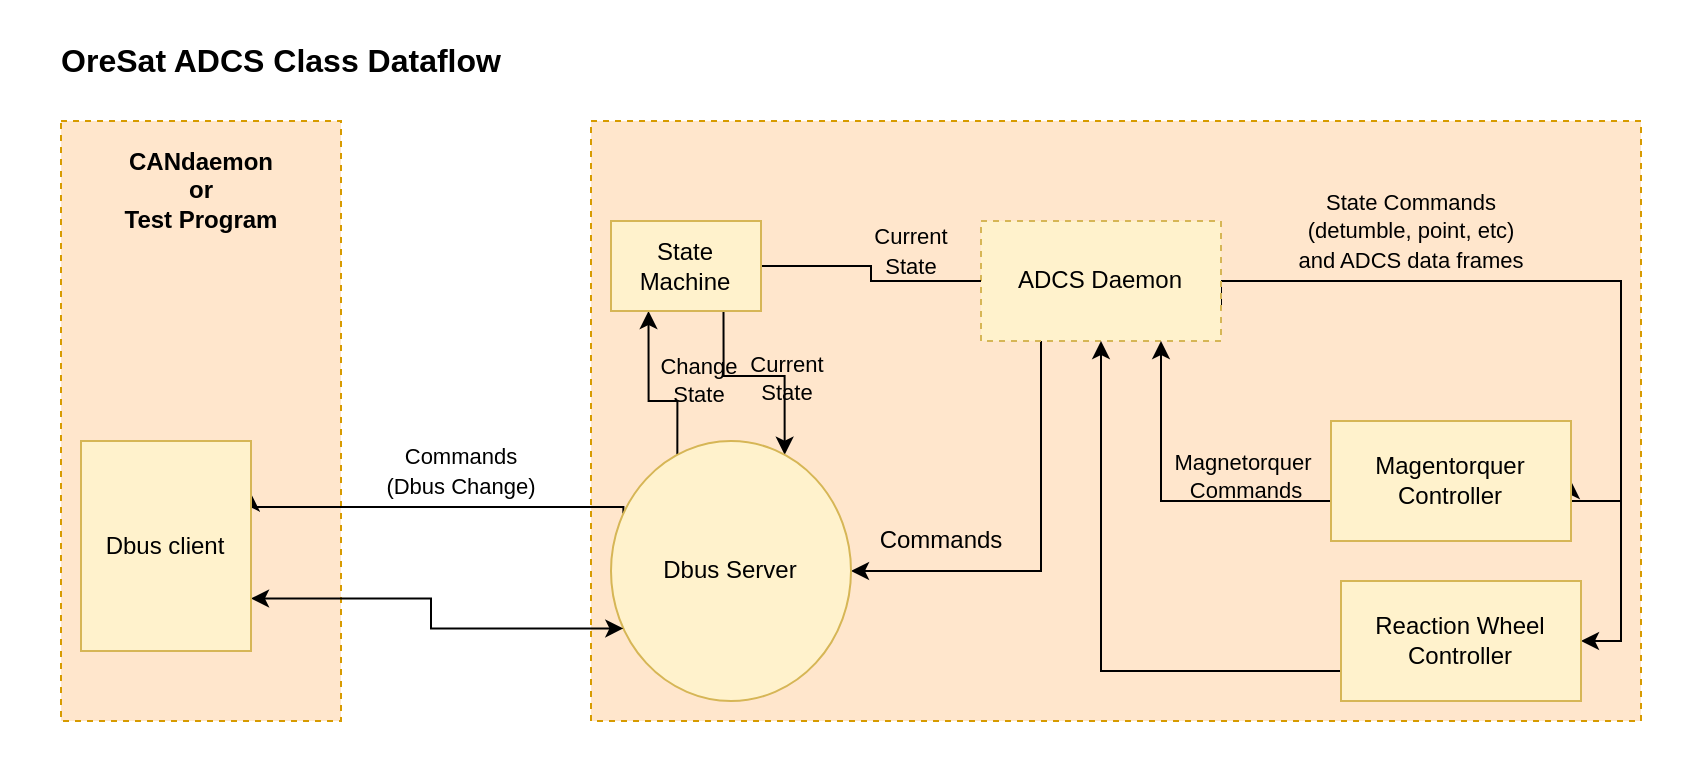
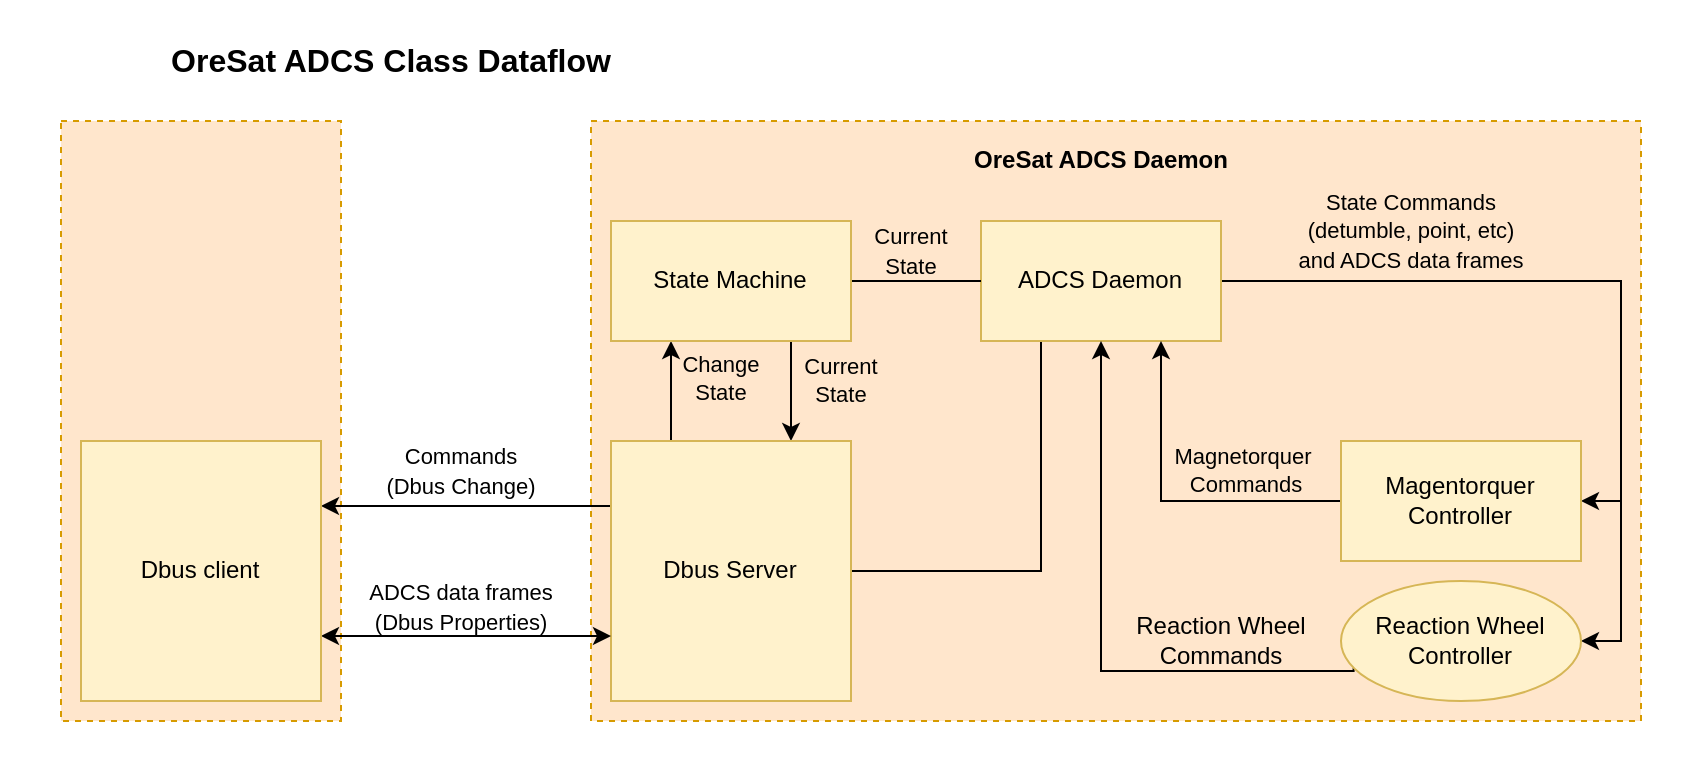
node "OreSat ADCS Class Dataflow": moved (281, 61) -> (391, 61)
node "OreSat ADCS Daemon": added
node "CANdaemon or Test Program": removed
node "State Machine": size 150x90 -> 240x120
node "ADCS Daemon": style dashed -> solid
node "Magentorquer Controller": moved (1451, 481) -> (1461, 501)
node "Commands": removed
node "Dbus client": size 170x210 -> 240x260
node "Dbus Server": shape ellipse -> rectangle
edge "ADCS Daemon" -> "Dbus Server": arrowhead classic -> none
node "ADCS data frames (Dbus Properties)": added
node "Reaction Wheel Commands": added
node "Reaction Wheel Controller": shape rectangle -> ellipse
